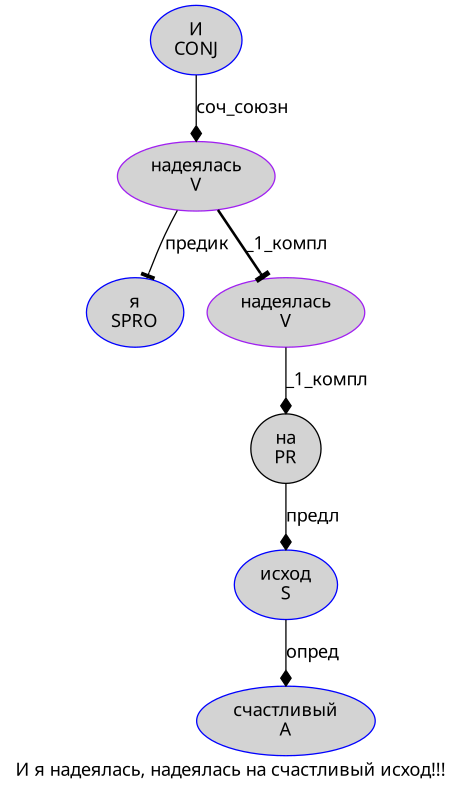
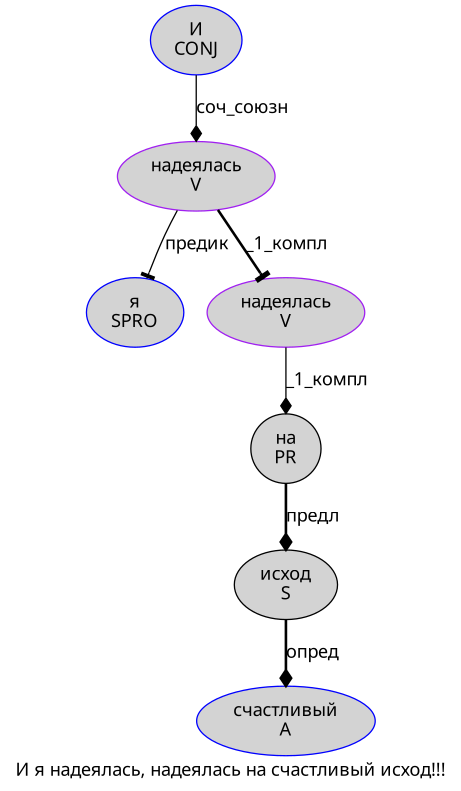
edge "на PR" -> "исход S": style solid -> bold
node "исход S": color blue -> black
edge "исход S" -> "счастливый A": style solid -> bold
